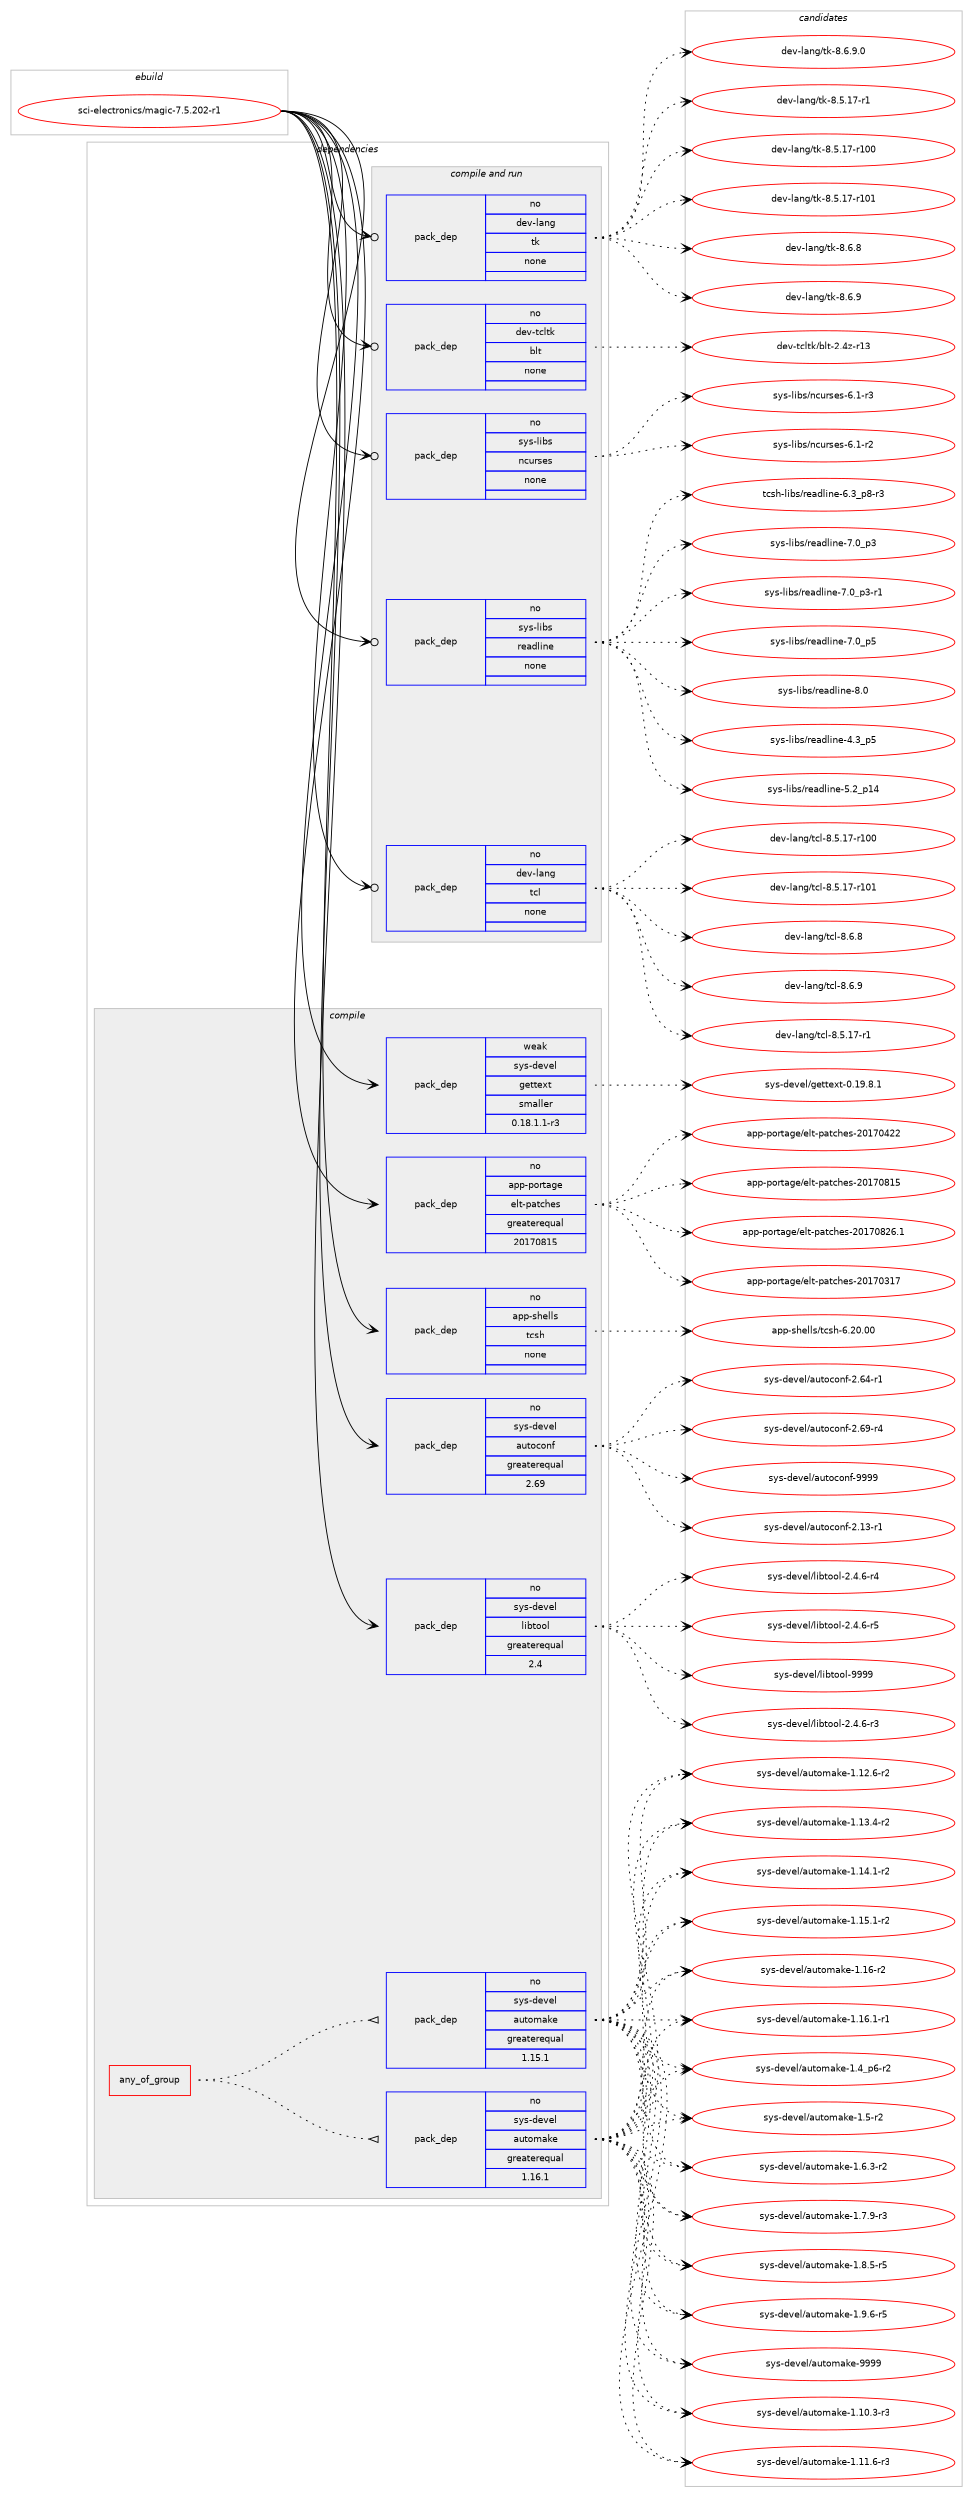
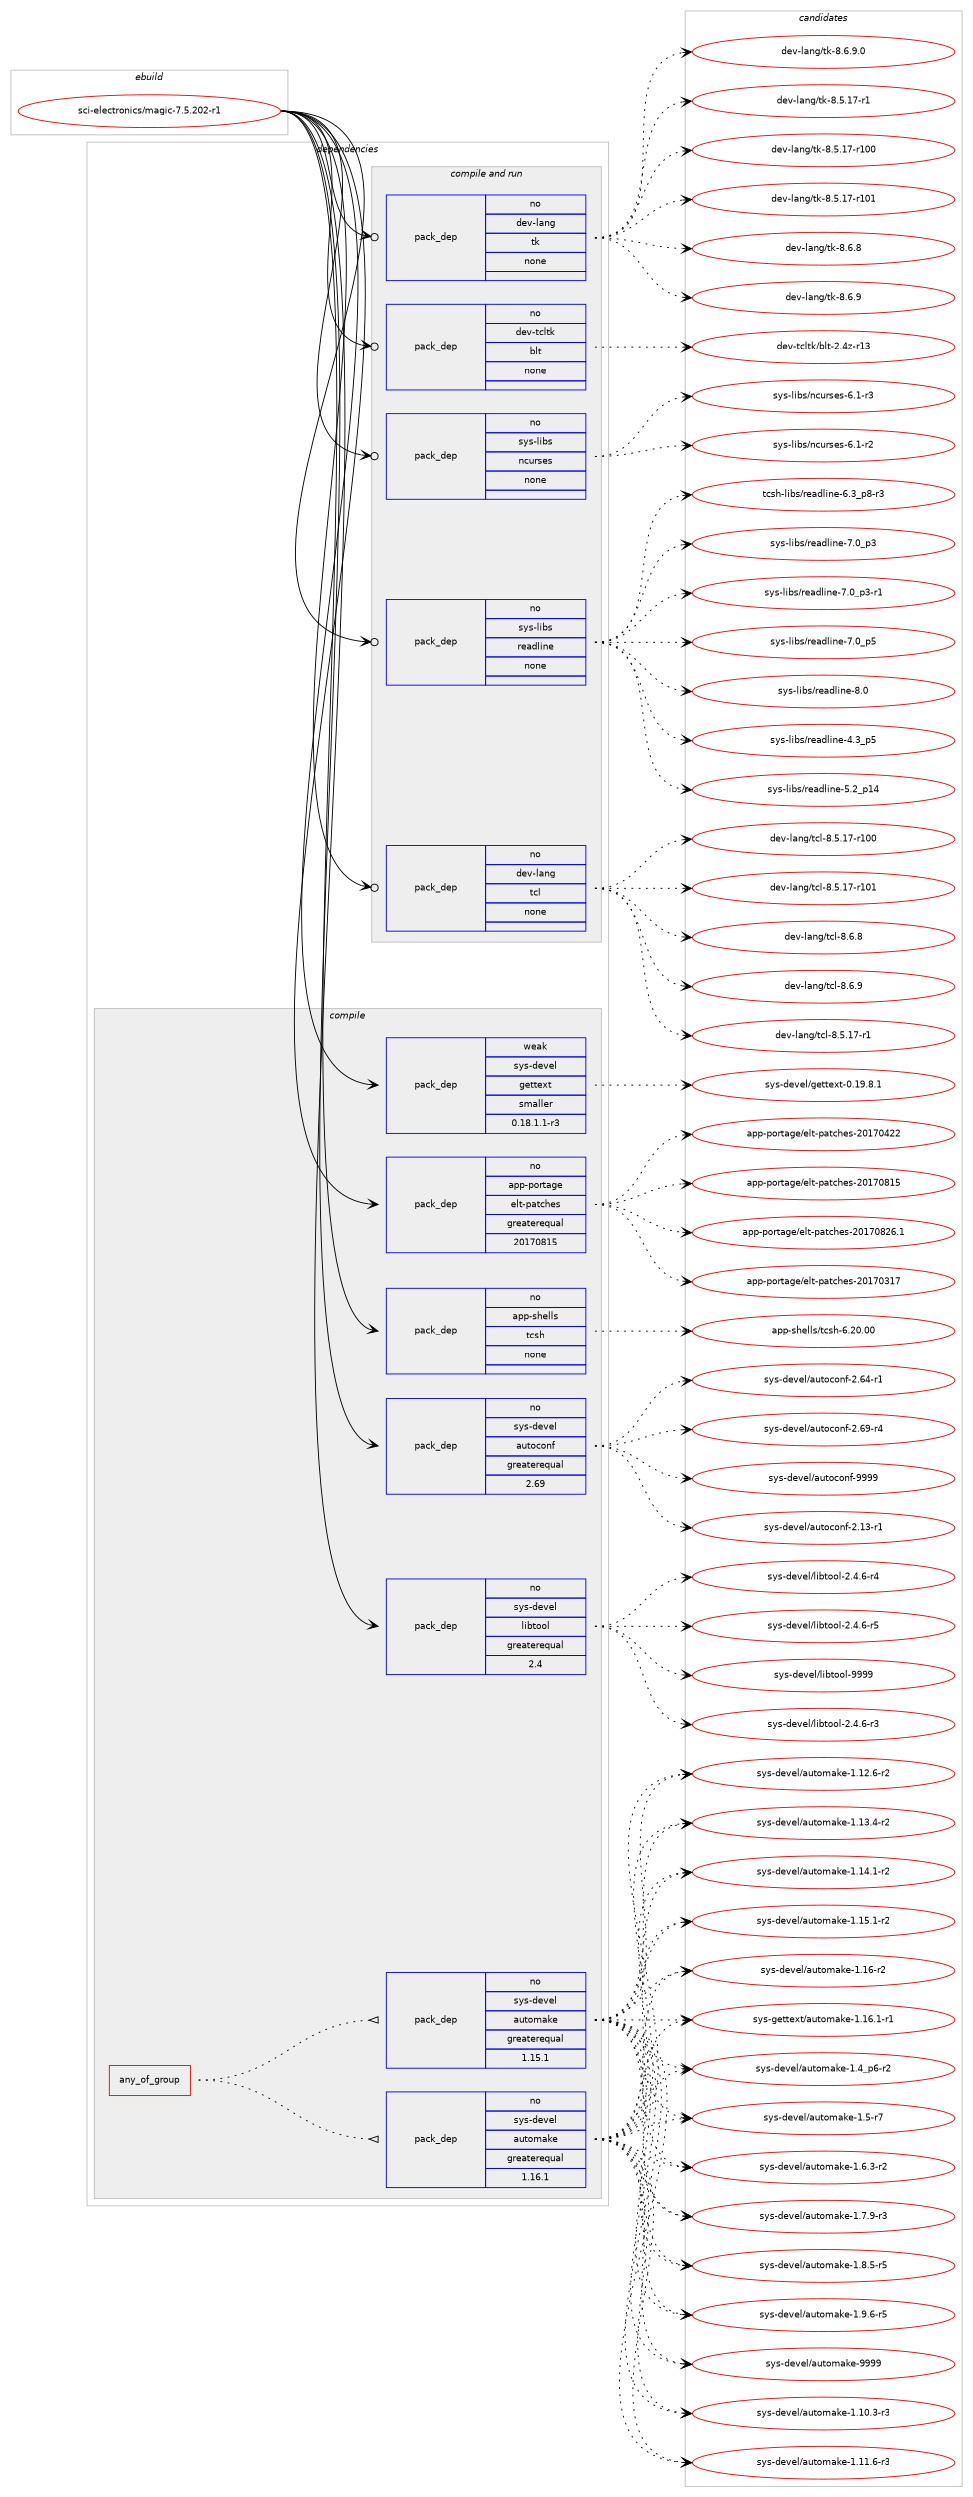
node "sys-devel/automake-1.16.1-r1": label "sys-devel/automake-1.16.1-r1" -> "sys-gettext/automake-1.16.1-r1"
node "sys-devel/automake-1.5-r2": label "sys-devel/automake-1.5-r2" -> "sys-devel/automake-1.5-r7"
